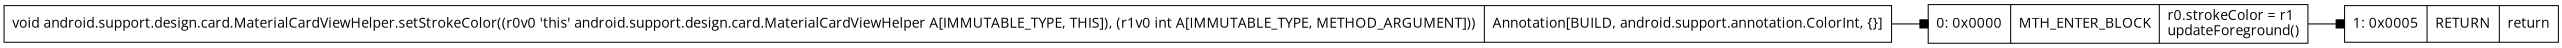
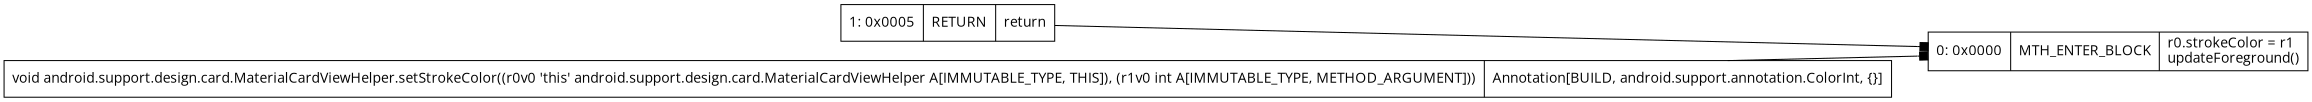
edge "0: 0x0000" -> "1: 0x0005": reversed
